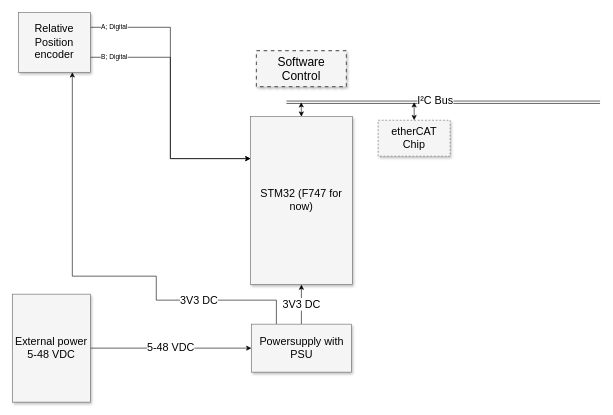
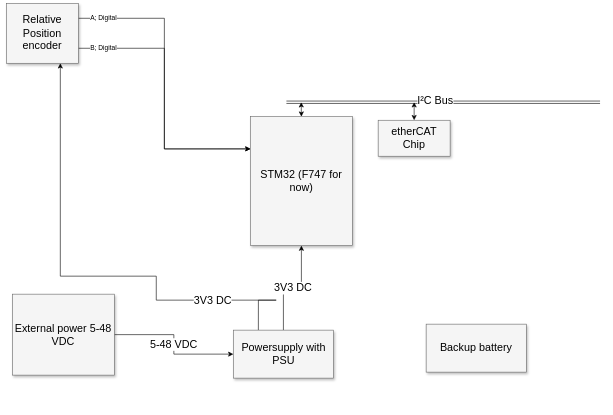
node "Relative Position encoder": moved (54, 42) -> (42, 33)
node "Software Control": removed
node "etherCAT Chip": style dashed -> solid
node "STM32 (F747 for now)": size 102x168 -> 102x129
node "External power 5-48 VDC": size 78x108 -> 102x81
node "Powersupply with PSU": moved (302, 348) -> (284, 354)
node "Backup battery": added
